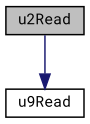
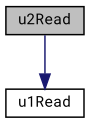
node "u9Read": label "u9Read" -> "u1Read"
